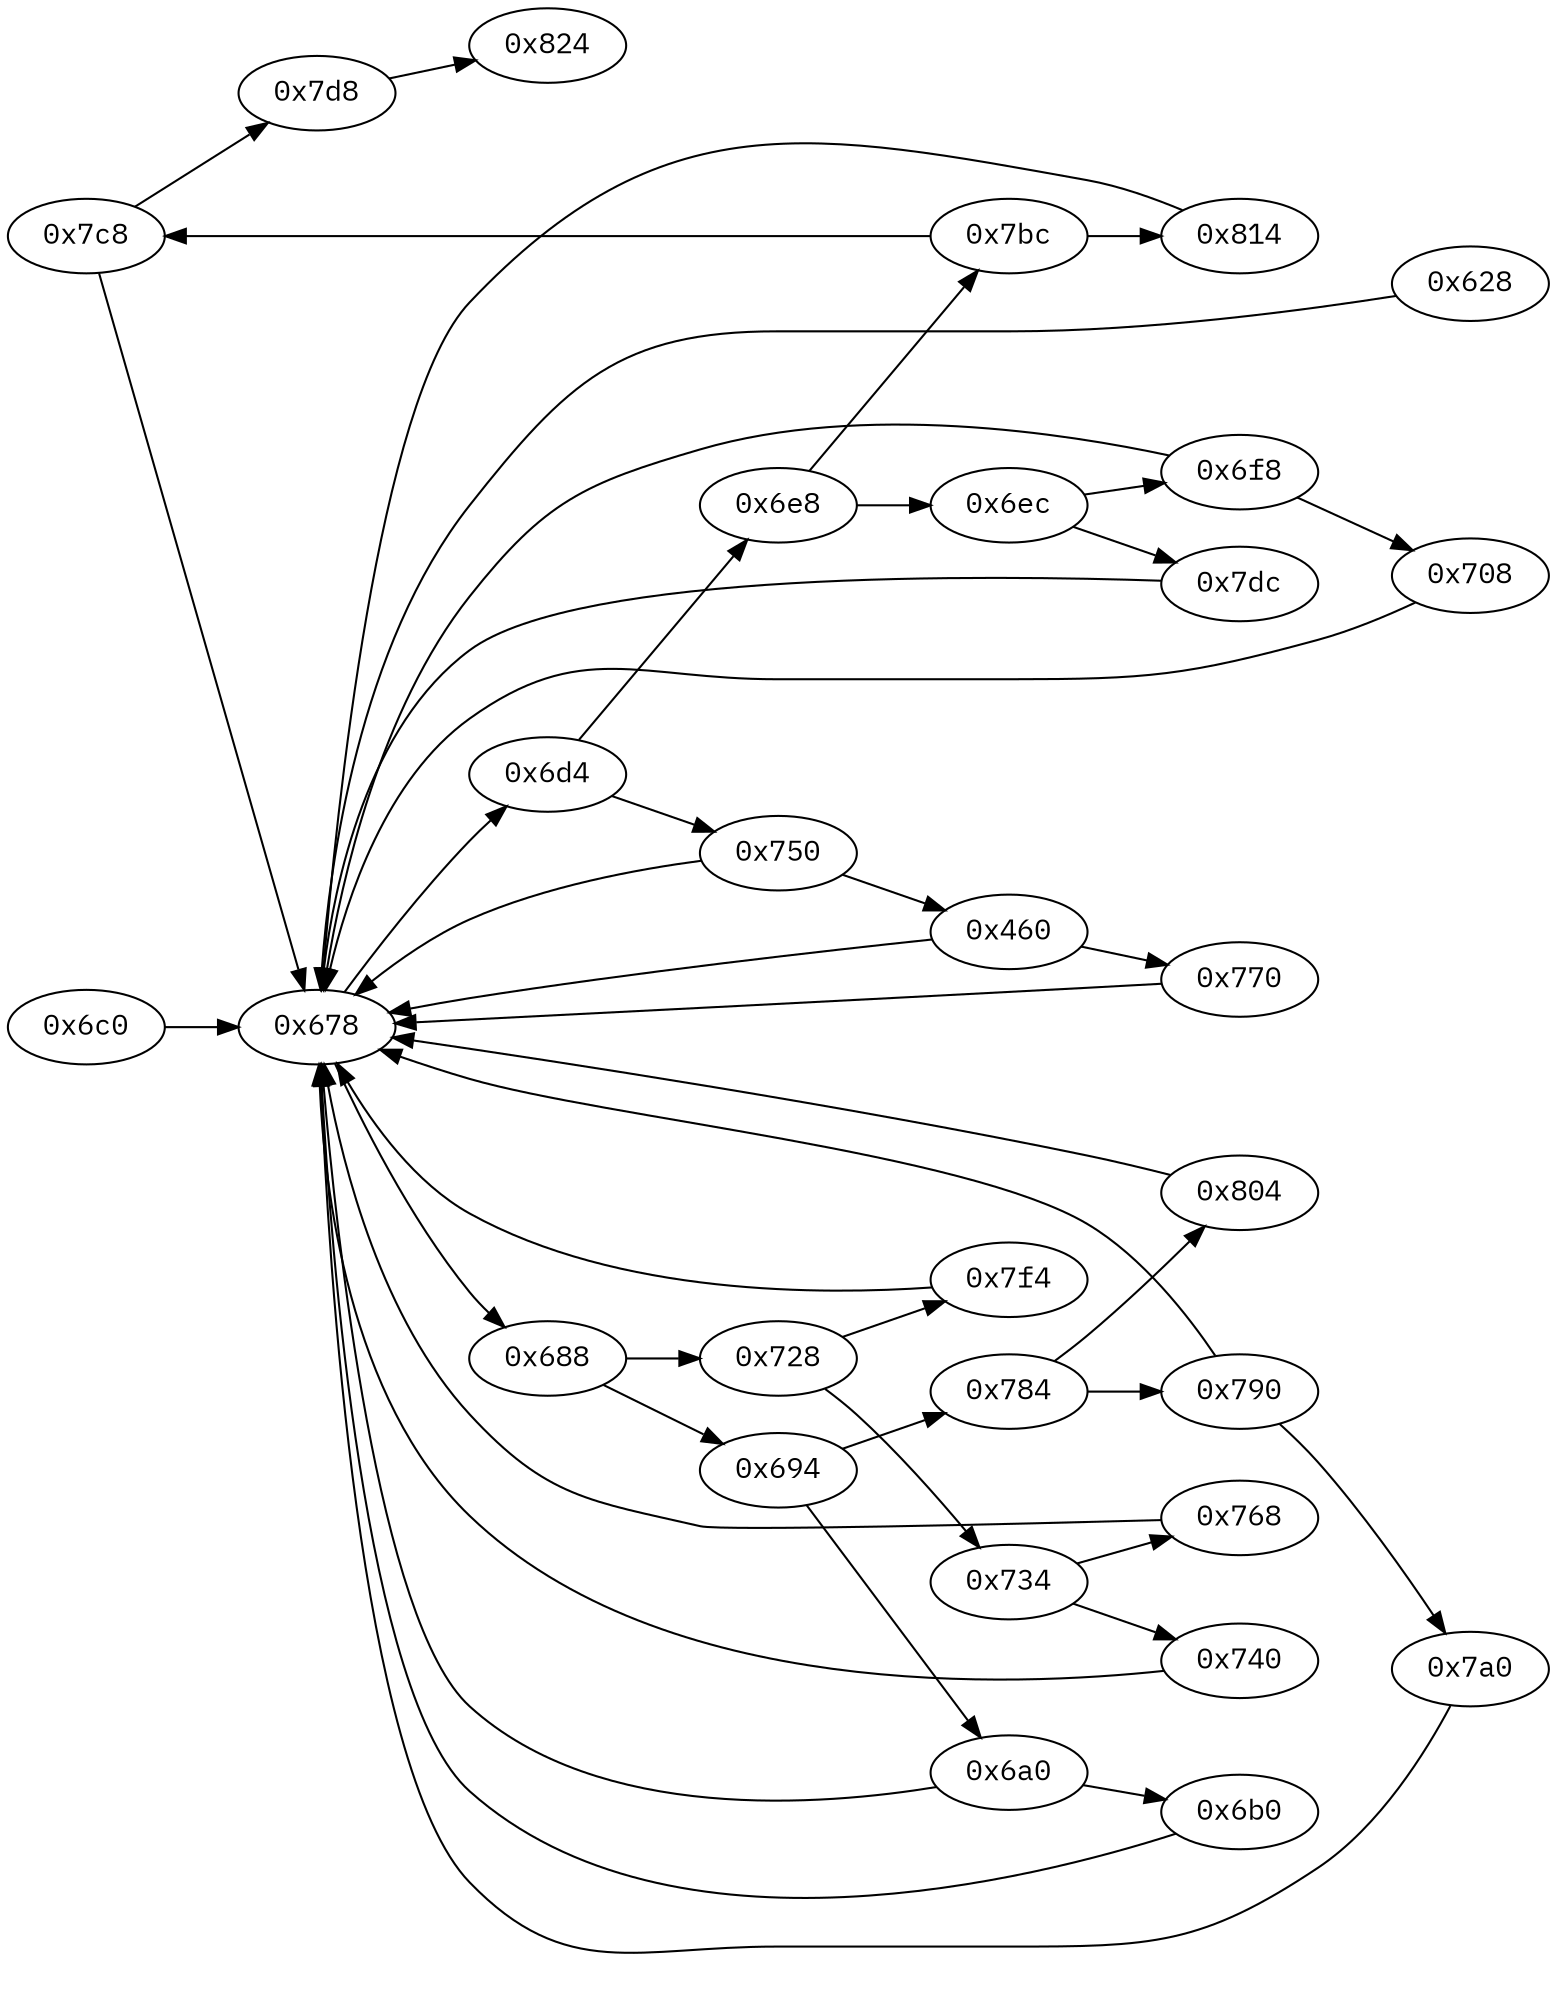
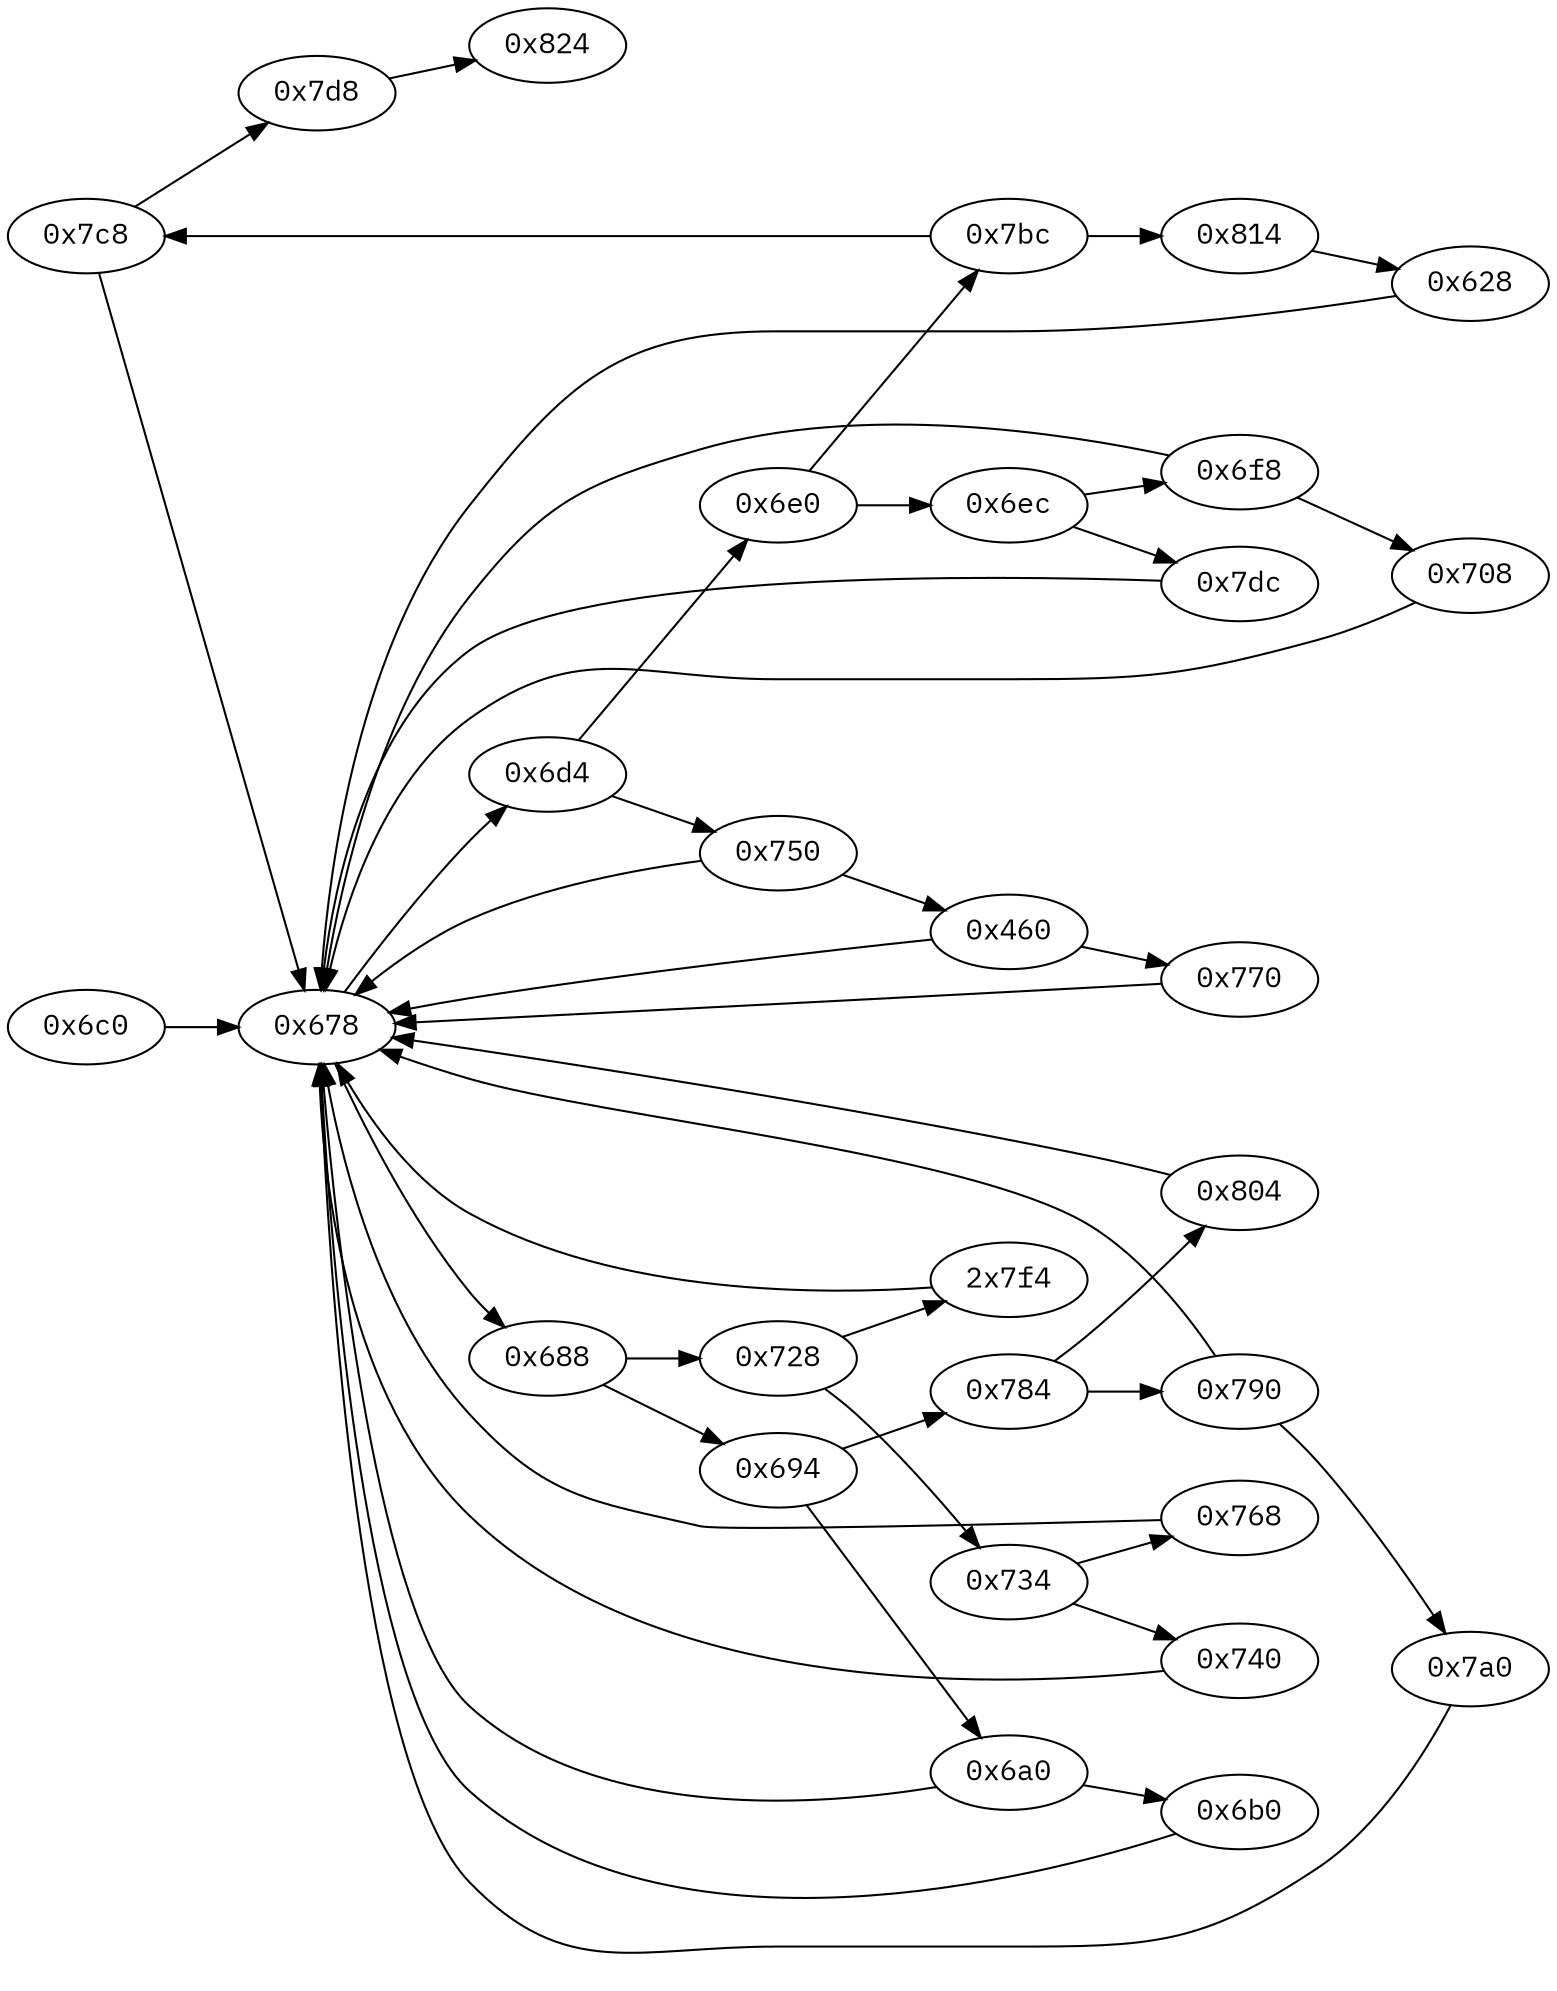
edge "0x814" -> "0x678": now "0x814" -> "0x628"
node "0x6e8": label "0x6e8" -> "0x6e0"
node "0x7f4": label "0x7f4" -> "2x7f4"
